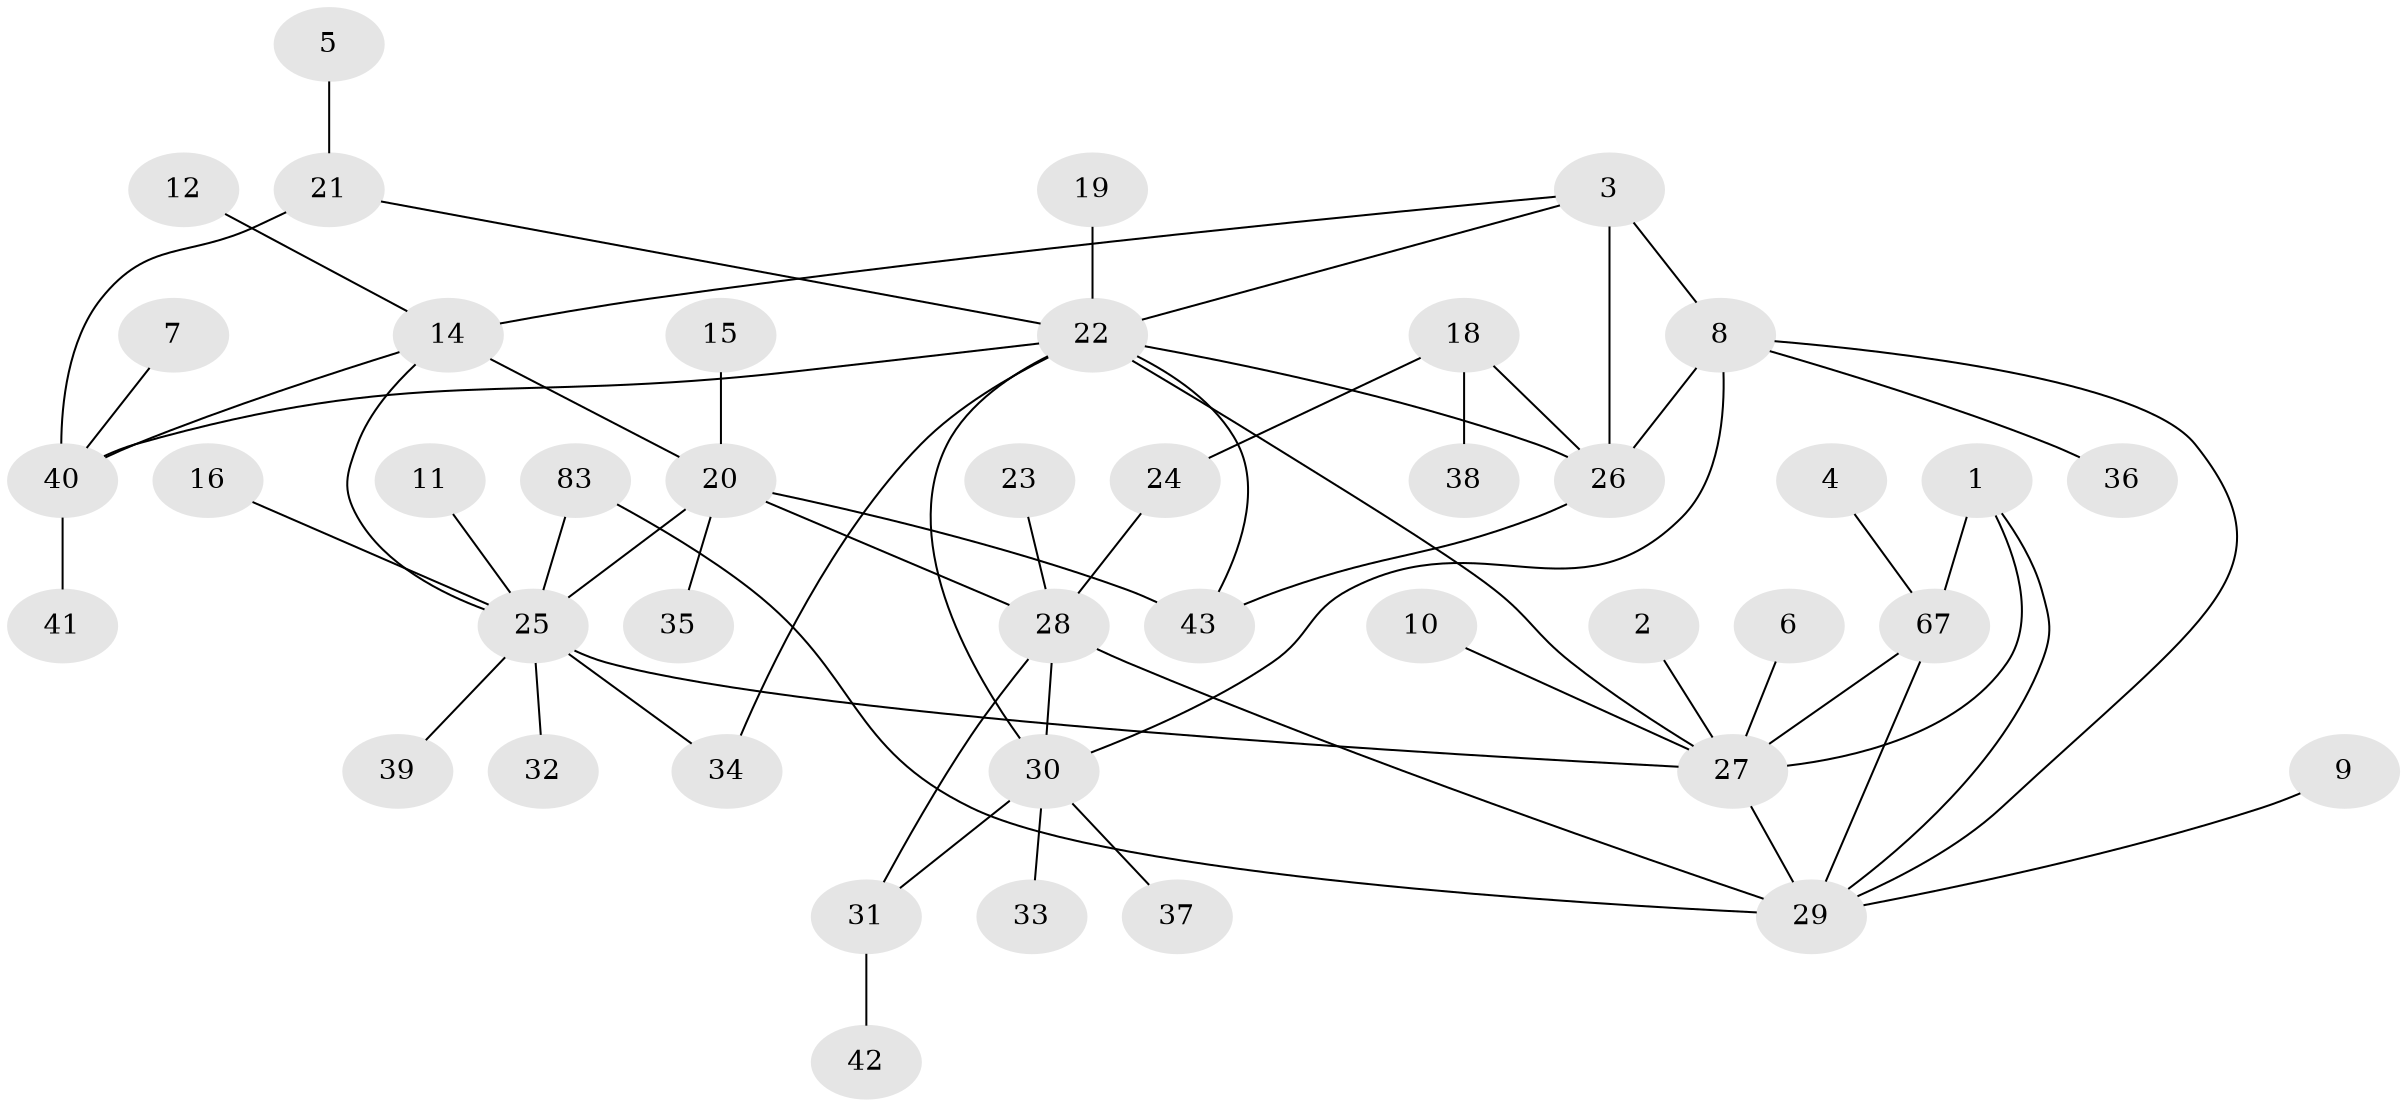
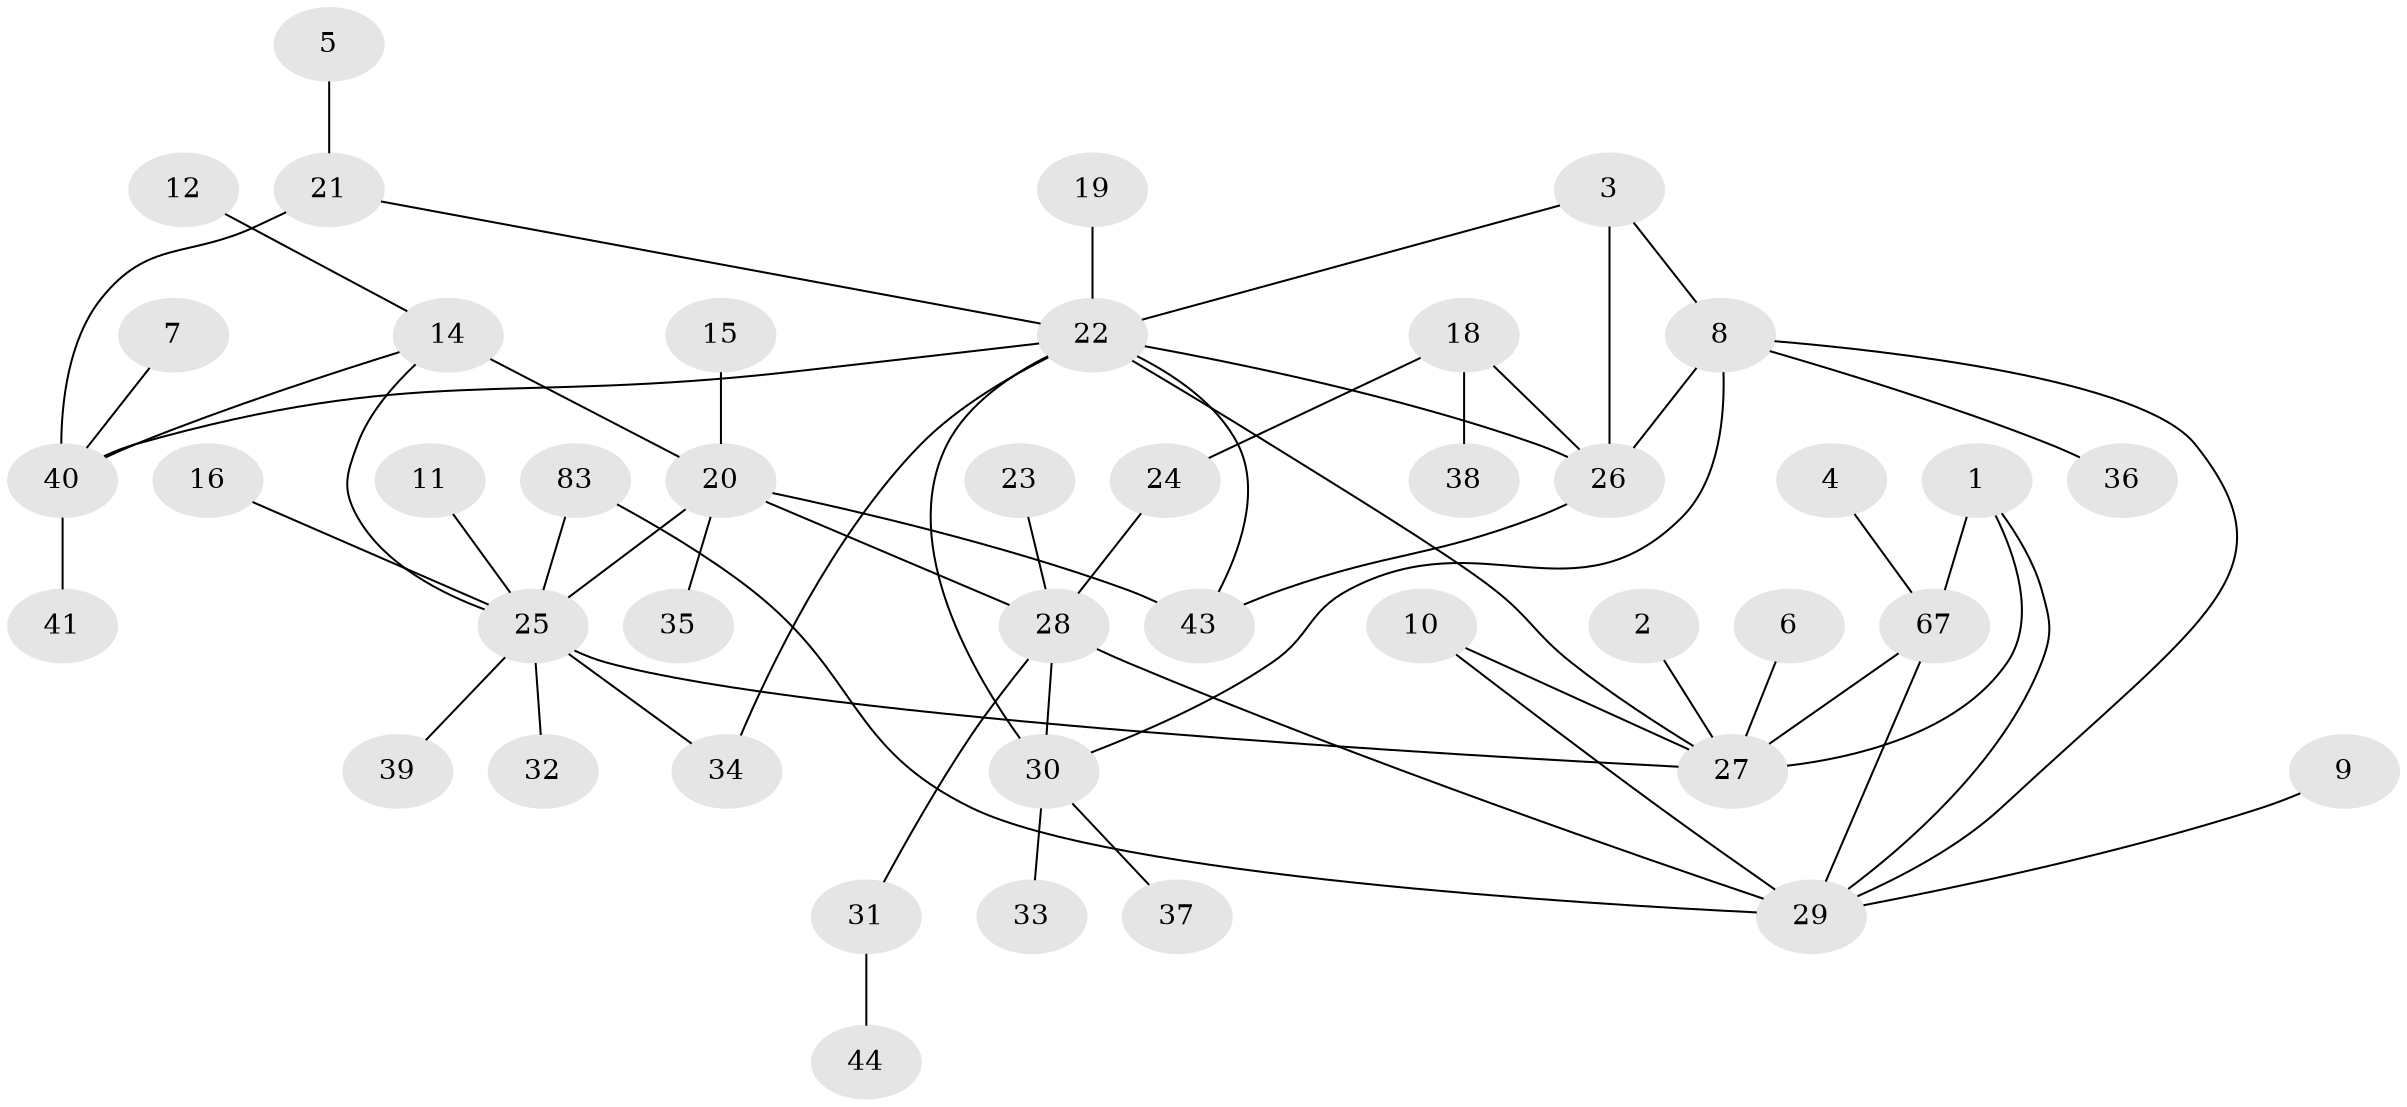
edge "3" -- "14": removed
edge "30" -- "31": removed
edge "27" -- "29": now "10" -- "29"
node "42": label "42" -> "44"
